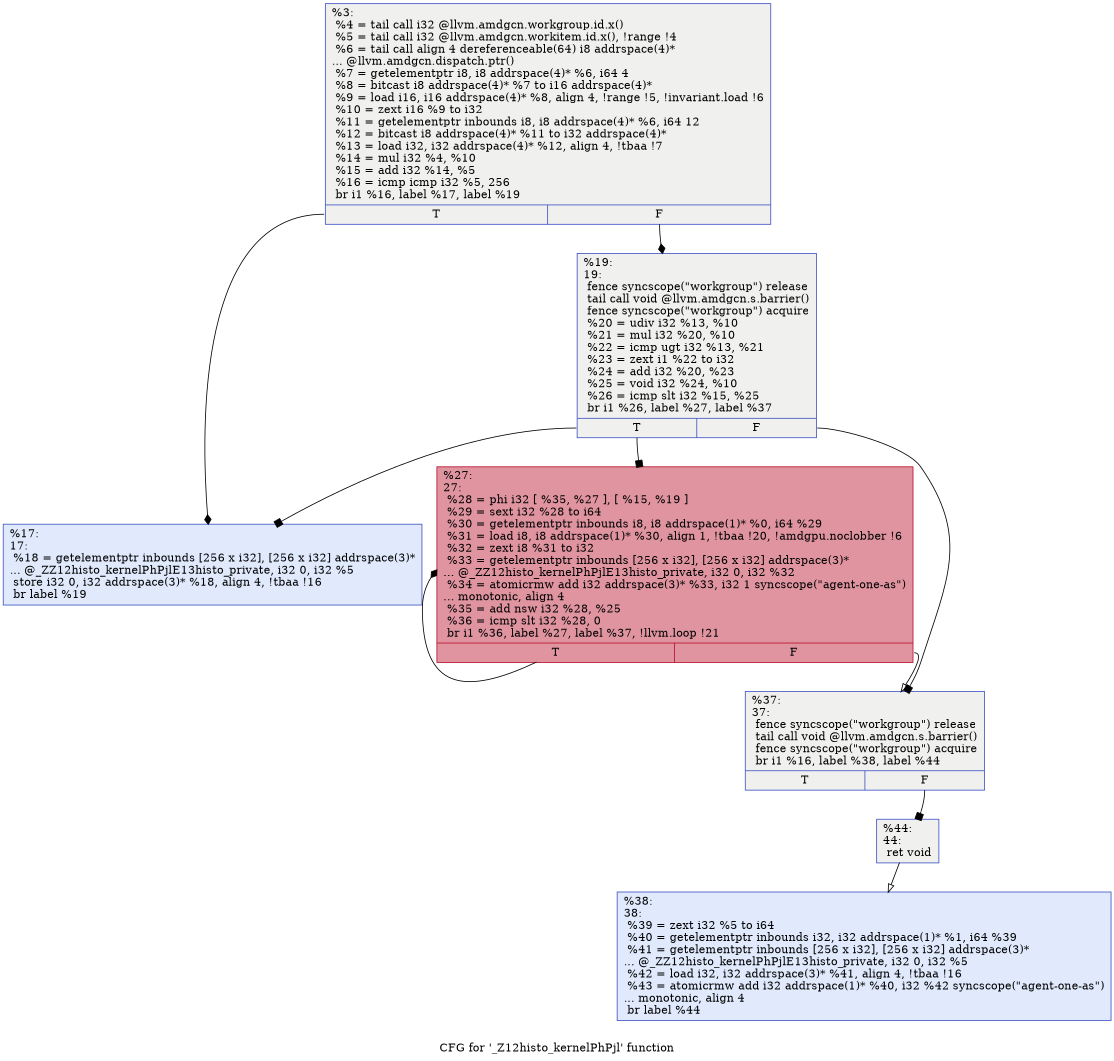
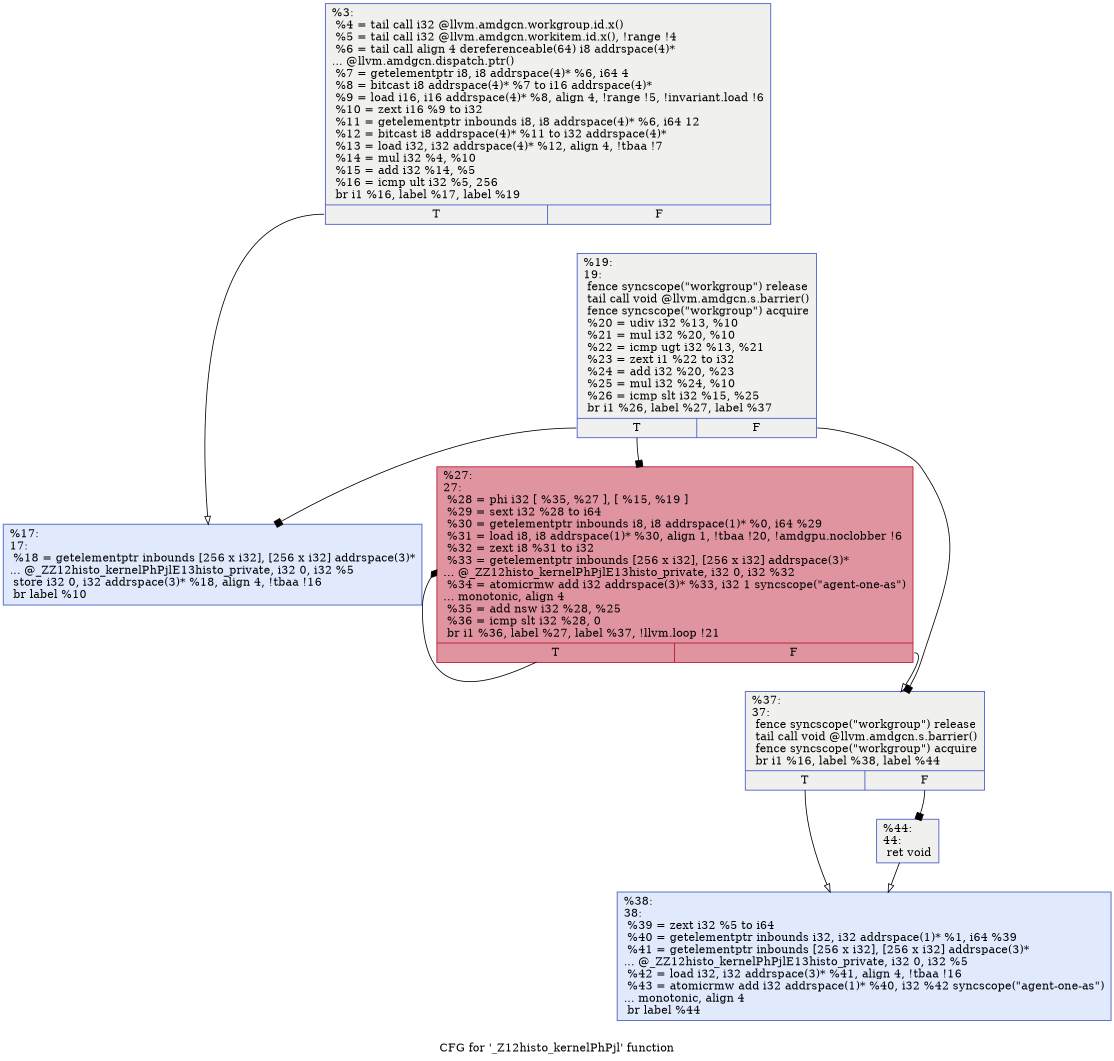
node "%3:": text "%16 = icmp icmp i32 %5, 256" -> "%16 = icmp ult i32 %5, 256"
edge "%3:" -> "%19:": removed
edge "%3:" -> "%17:": arrowhead diamond -> onormal
node "%19:": text "%25 = void i32 %24, %10" -> "%25 = mul i32 %24, %10"
node "%17:": text "br label %19" -> "br label %10"
edge "%37:" -> "%38:": added
